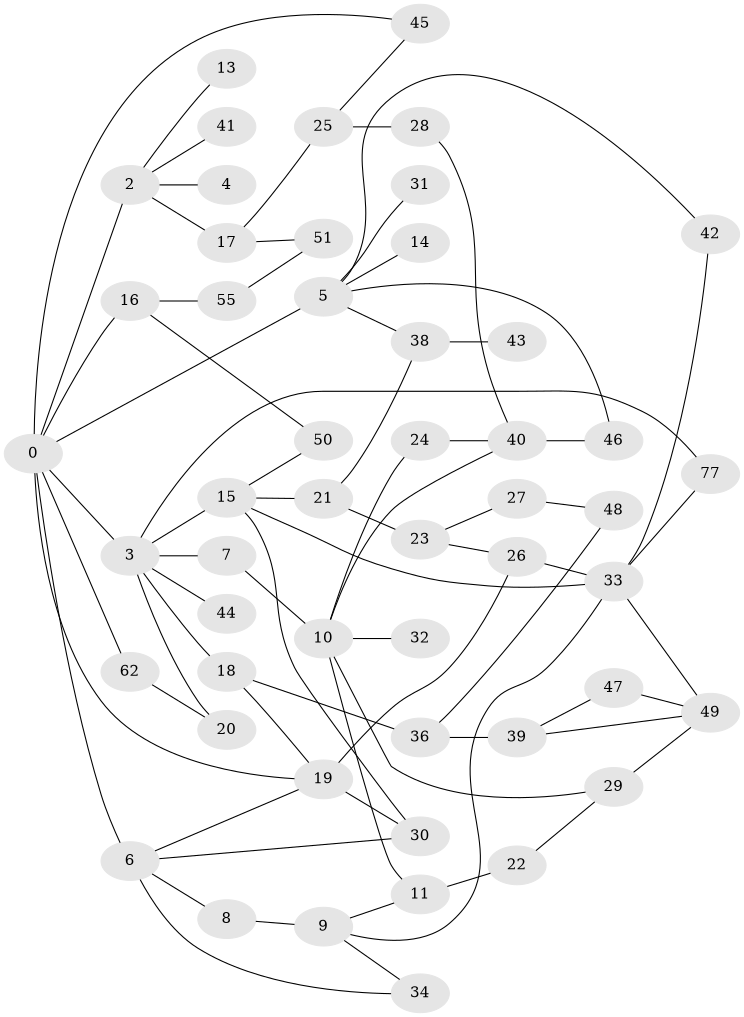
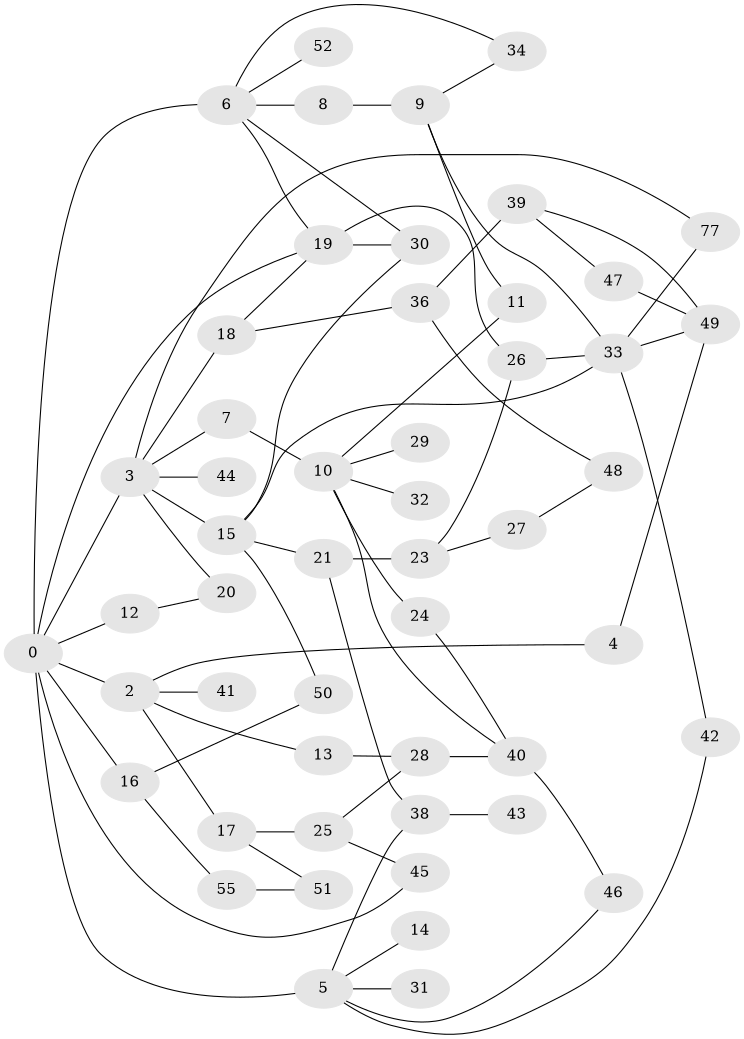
node "52": added
node "62": label "62" -> "12"
edge "49" -- "29": now "49" -- "4"
edge "13" -- "28": added
node "22": removed
